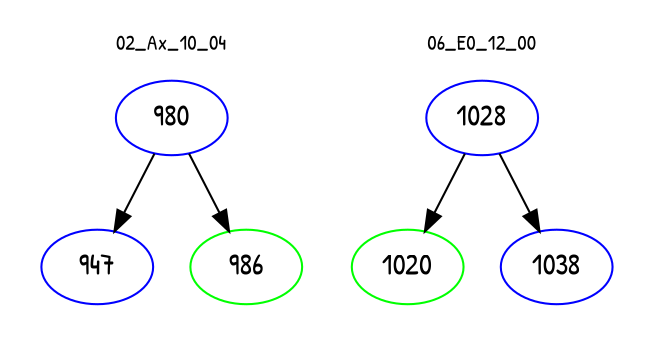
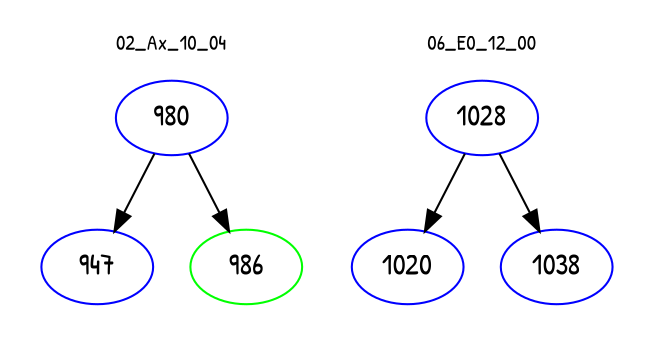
node "1020": color green -> blue
